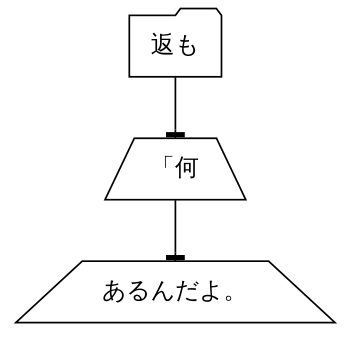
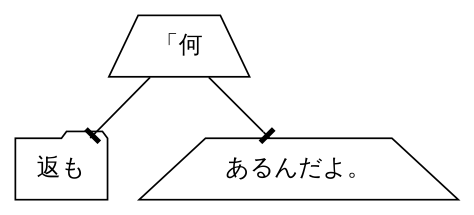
edge "返も" -> "「何": reversed
